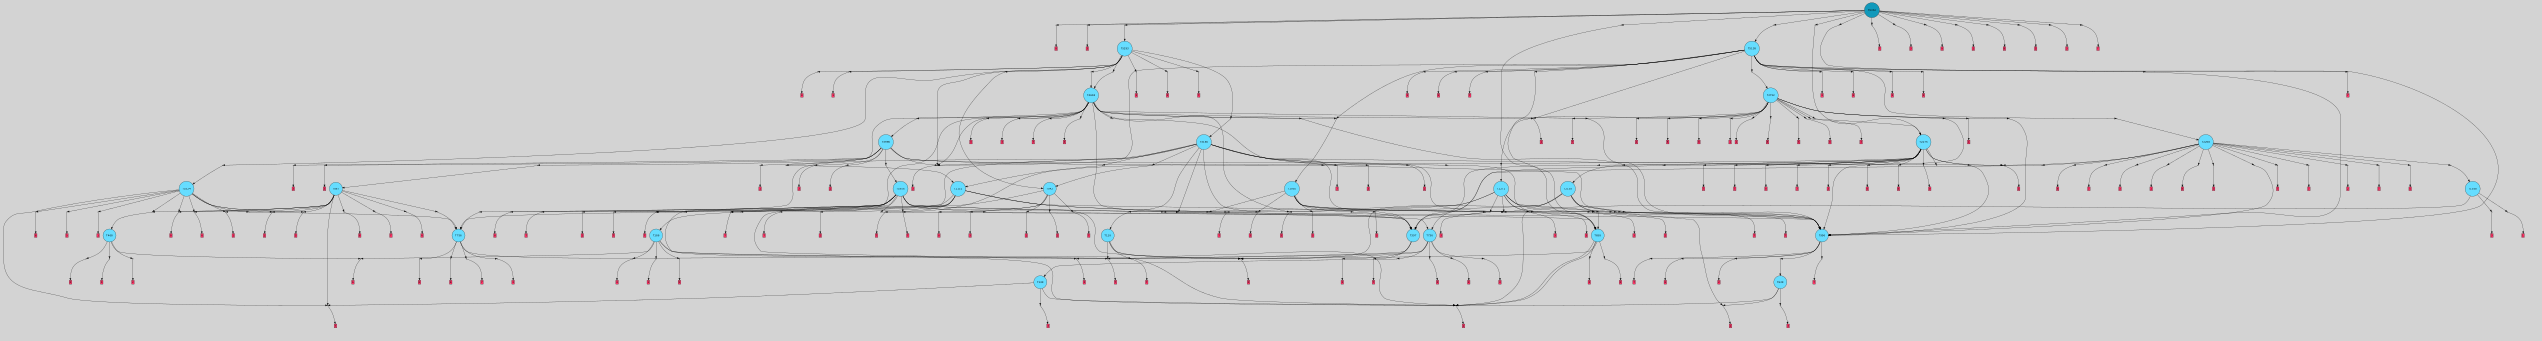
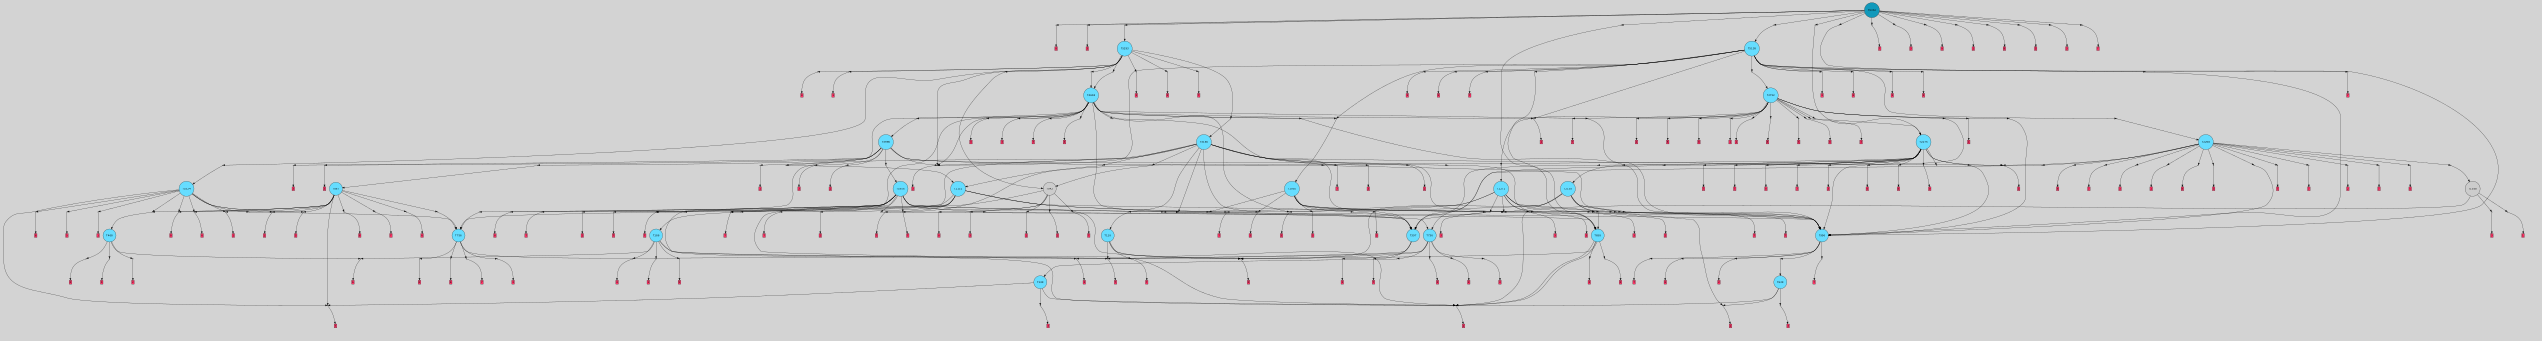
node "T542": fillcolor #66ddff -> #cccccc
node "T1038": fillcolor #66ddff -> #cccccc
